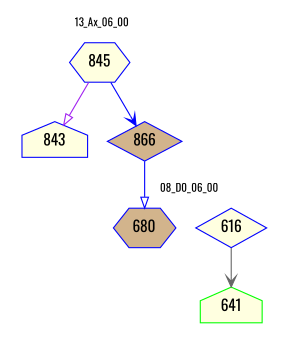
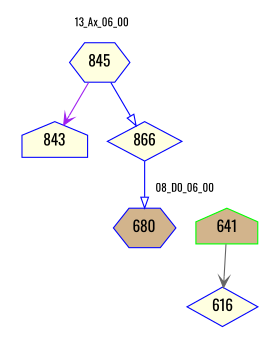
edge "845" -> "843": arrowhead onormal -> vee
edge "845" -> "866": arrowhead vee -> onormal
node "866": fillcolor tan -> lightyellow
edge "616" -> "641": reversed
node "641": fillcolor lightyellow -> tan
